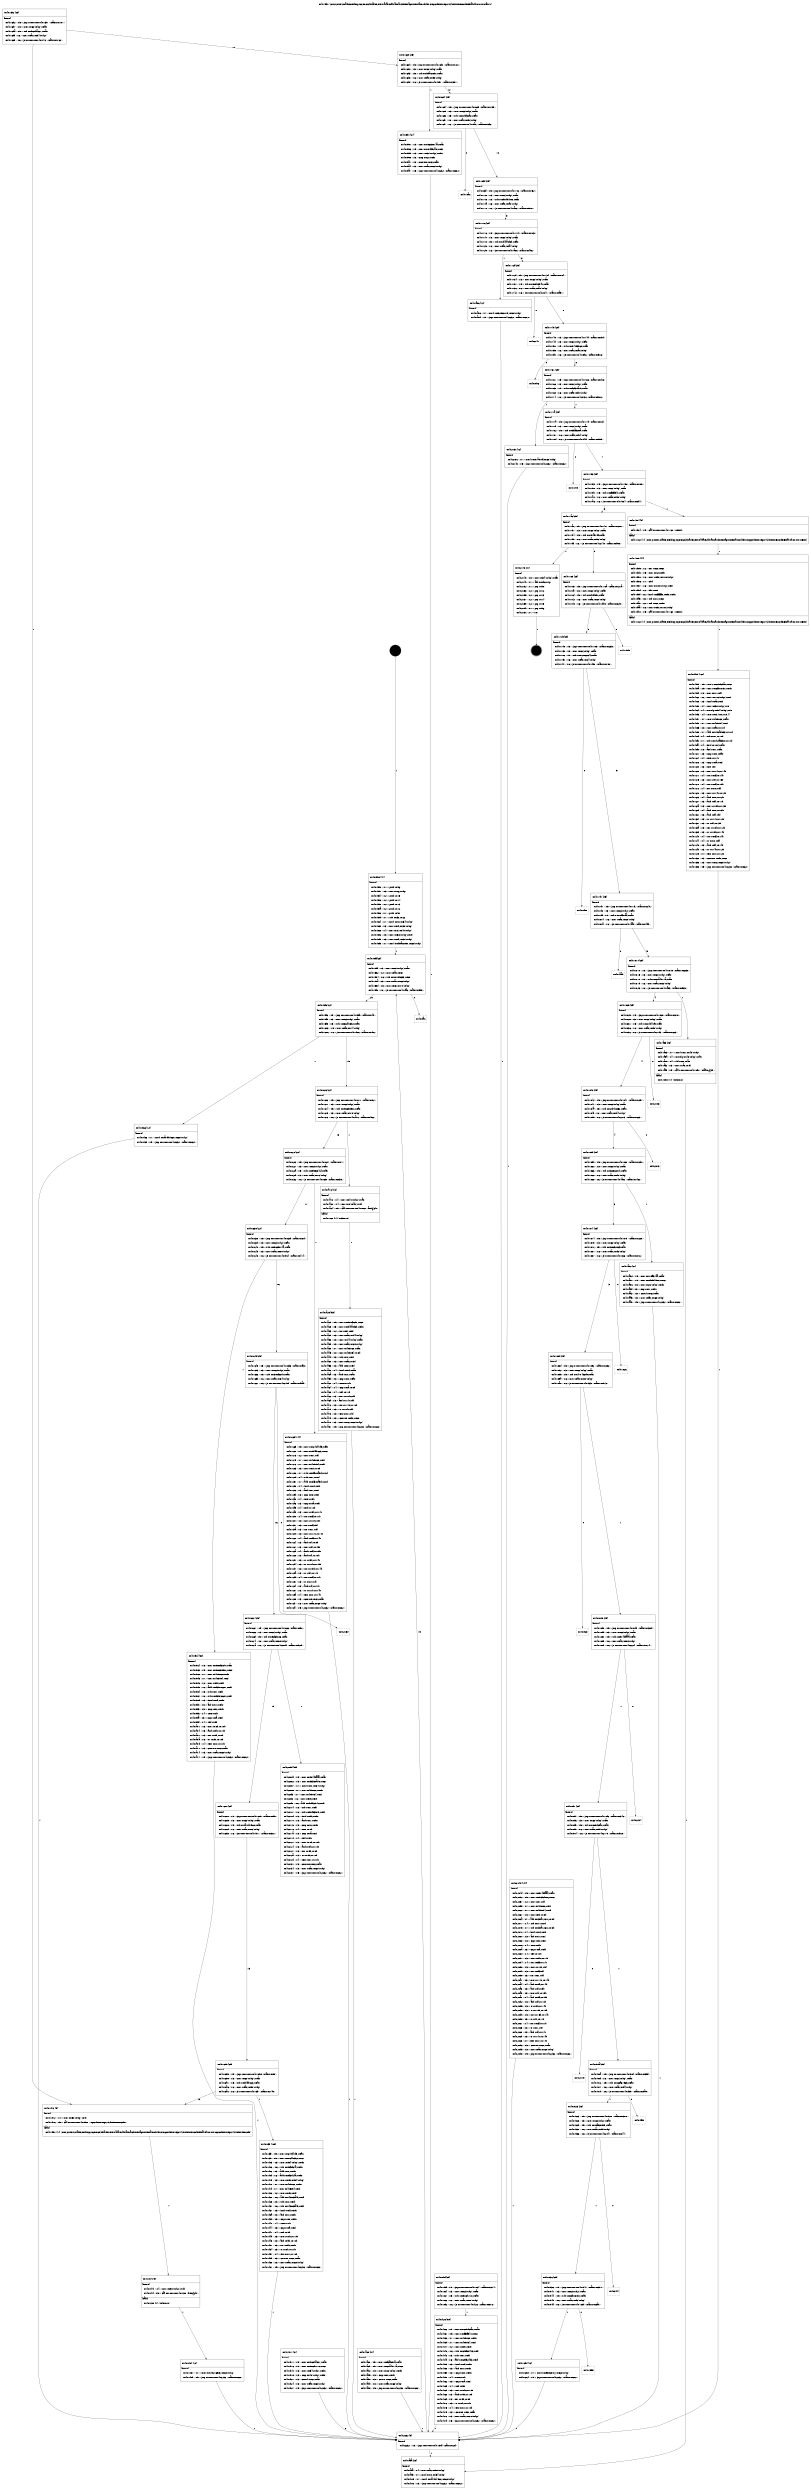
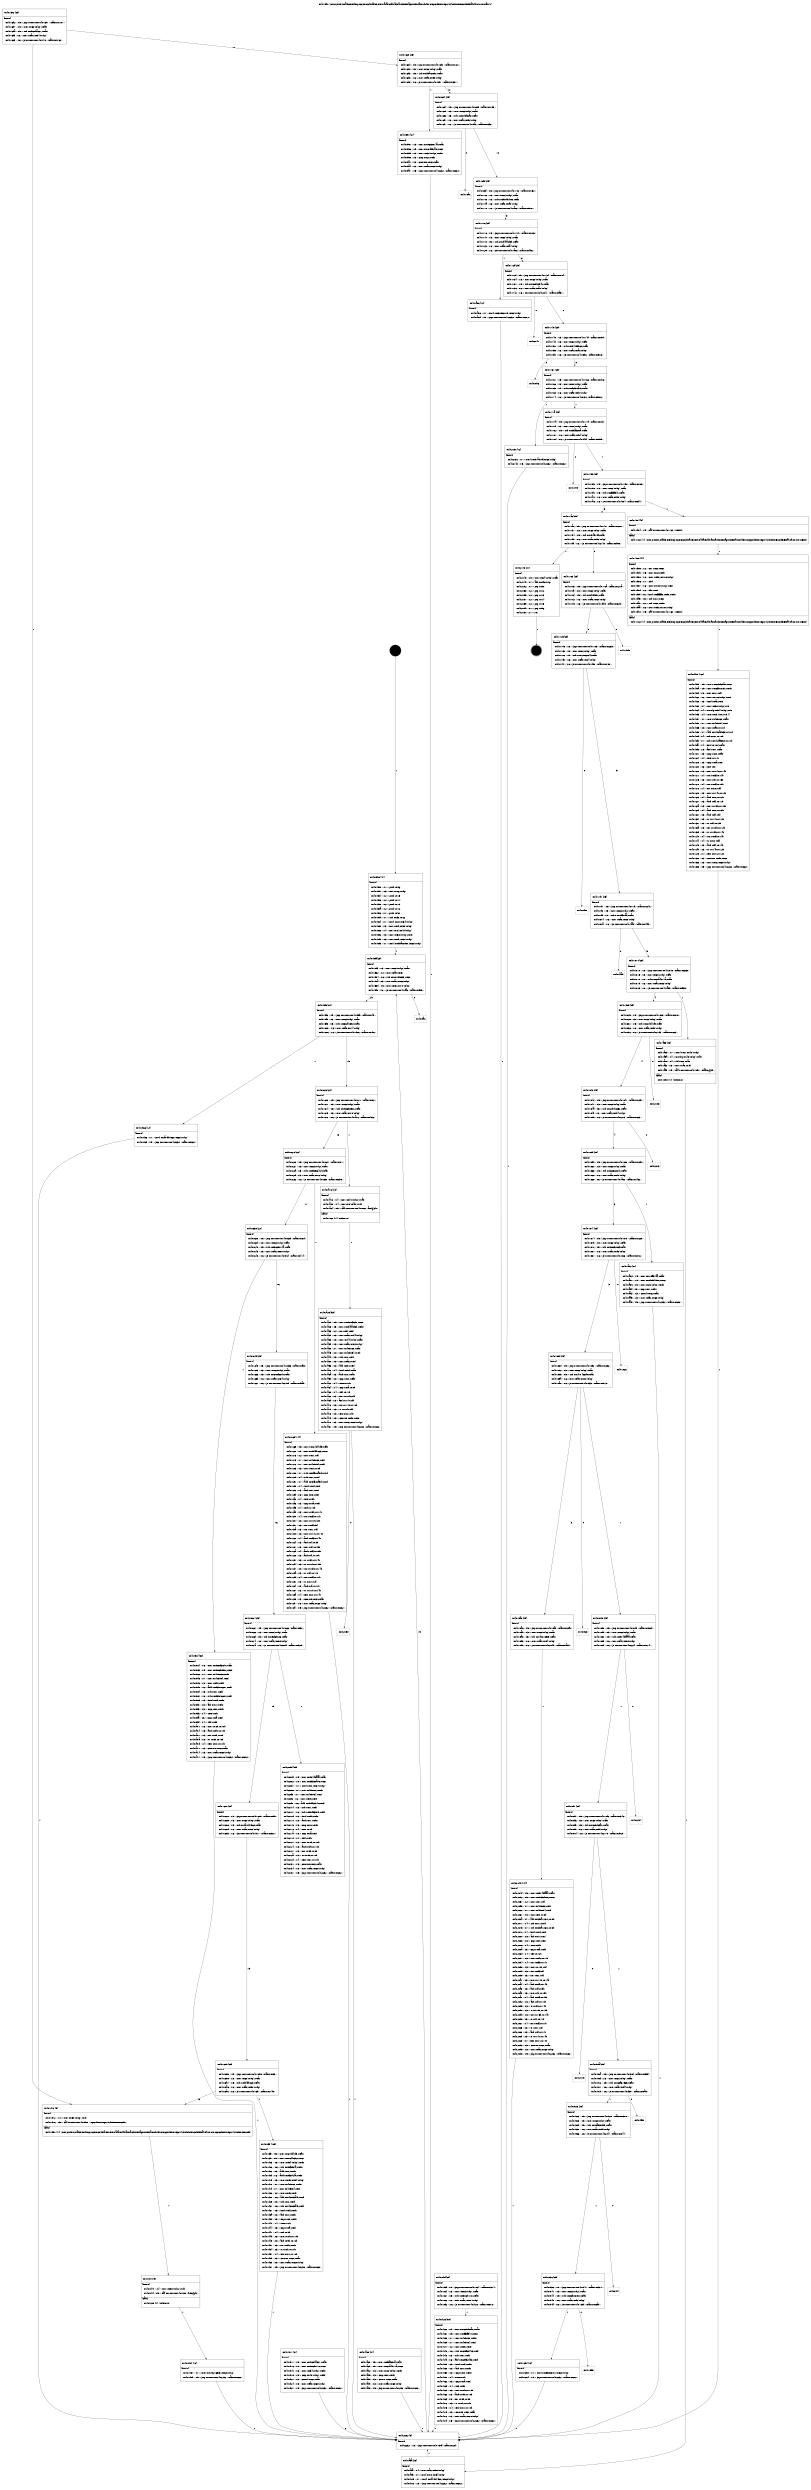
edge "0x40164e [25]" -> "0x40215d": now "0x401a29 [93]" -> "0x40215d"
node "0x4018a6 [25]": added
edge "0x402232 [5]" -> "0x401afa [23]": reversed
